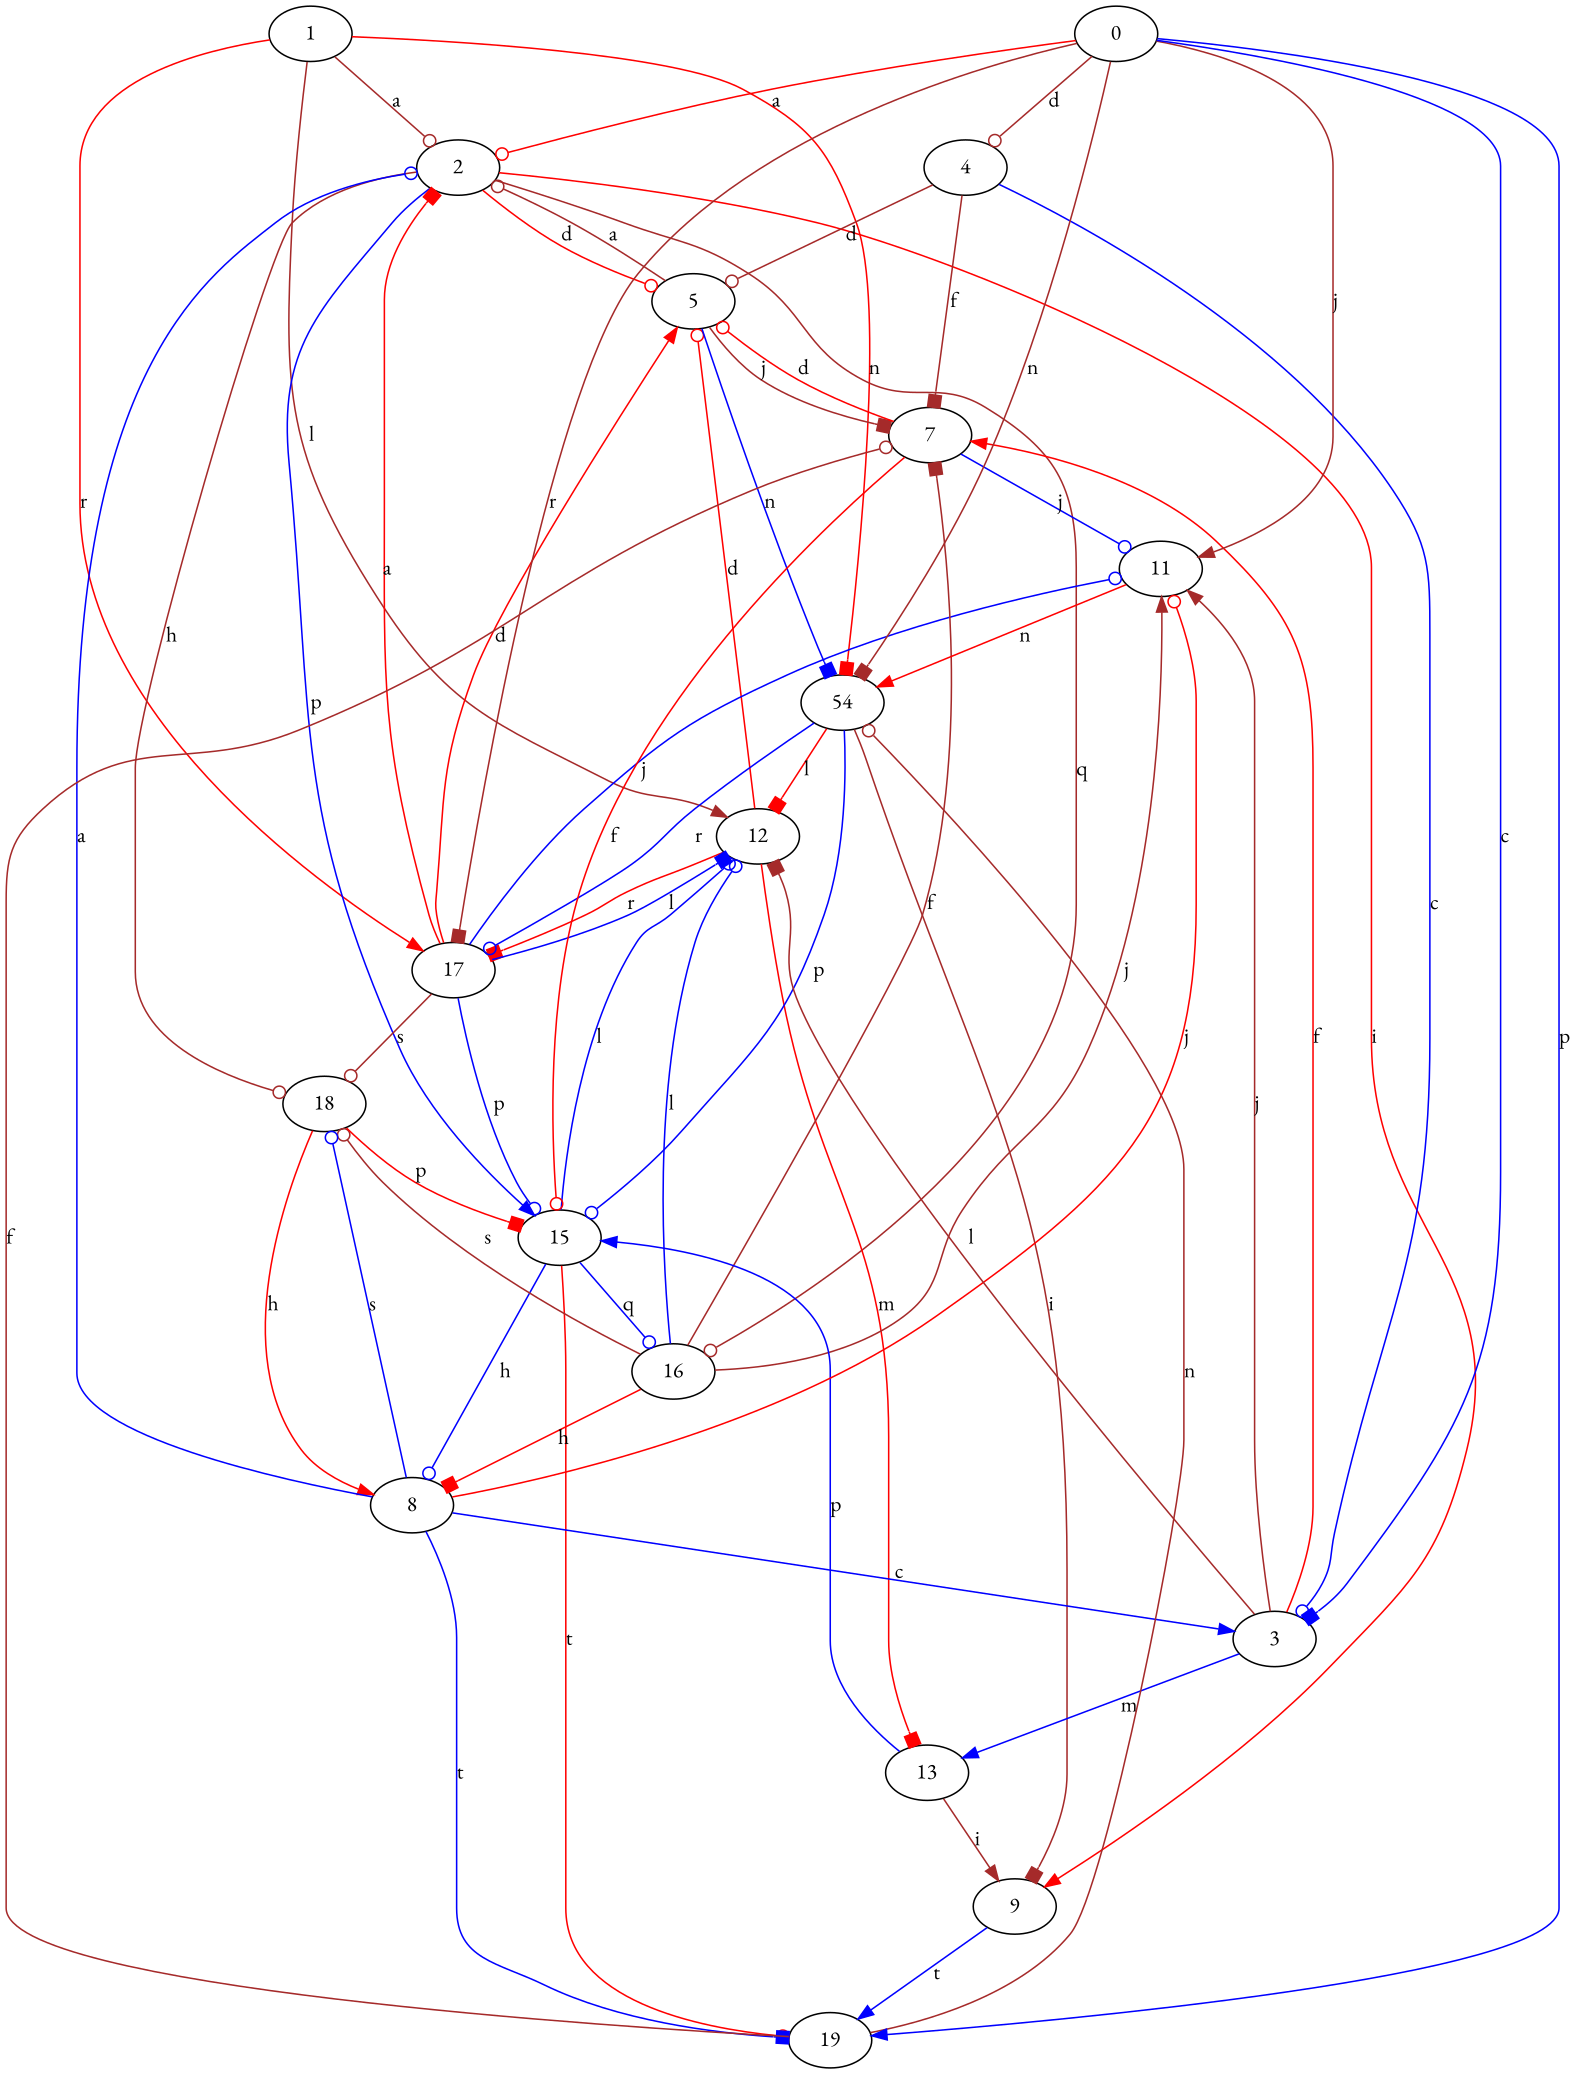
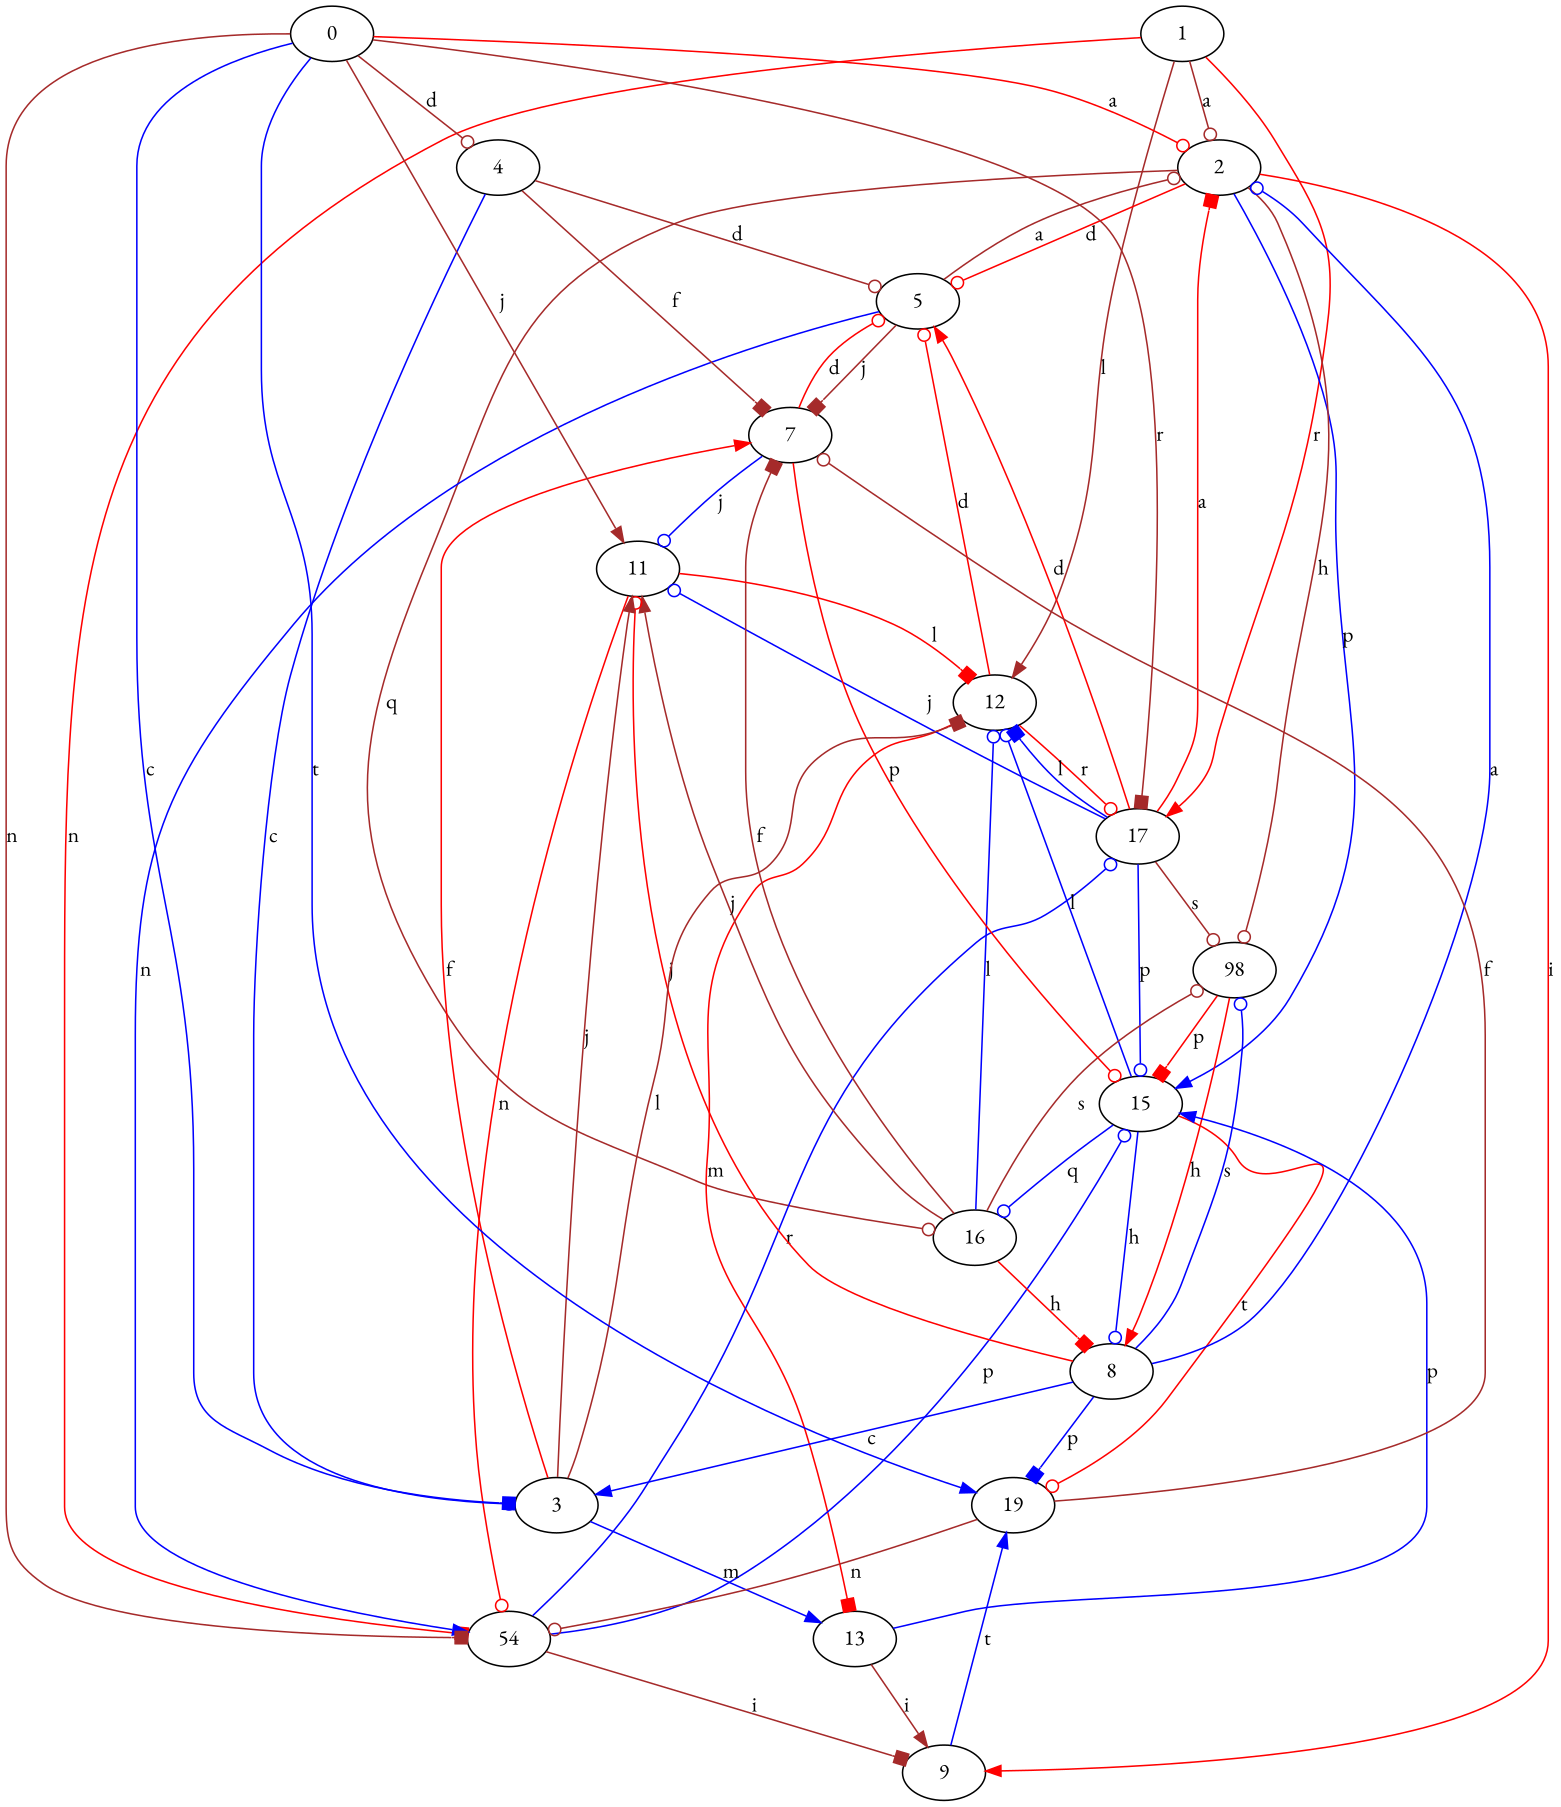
edge "5" -> "54": arrowhead box -> normal
edge "11" -> "54": arrowhead normal -> odot
edge "54" -> "12": now "11" -> "12"
edge "7" -> "15": label "f" -> "p"
edge "12" -> "17": arrowhead box -> odot
edge "0" -> "19": label "p" -> "t"
node "18": label "18" -> "98"
edge "8" -> "19": label "t" -> "p"
